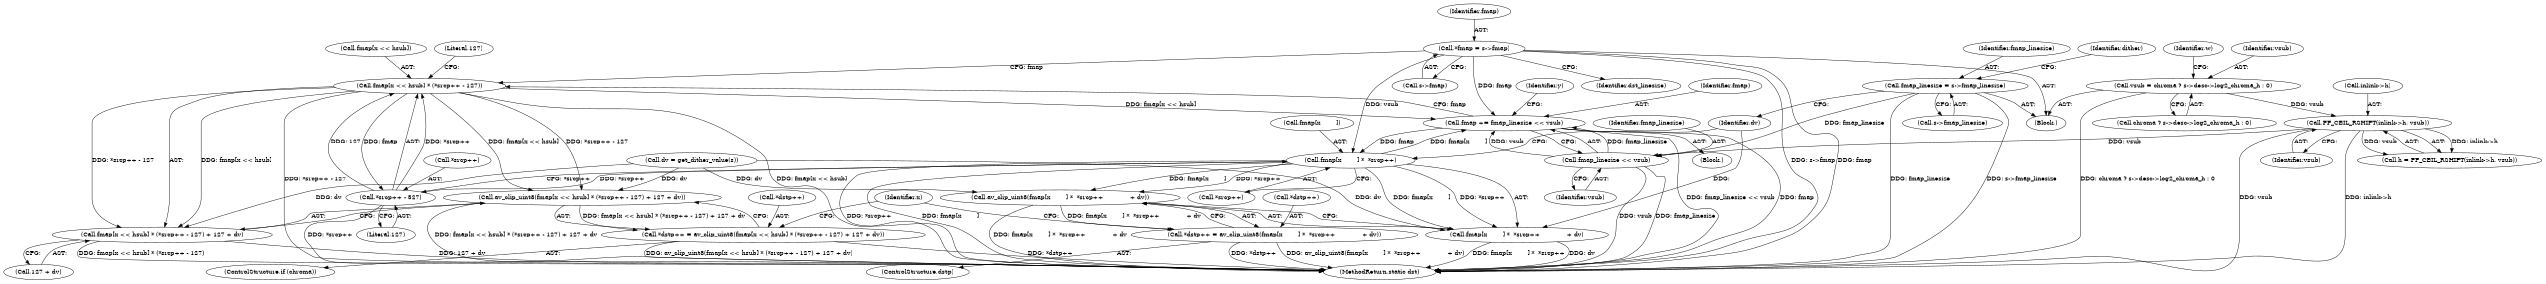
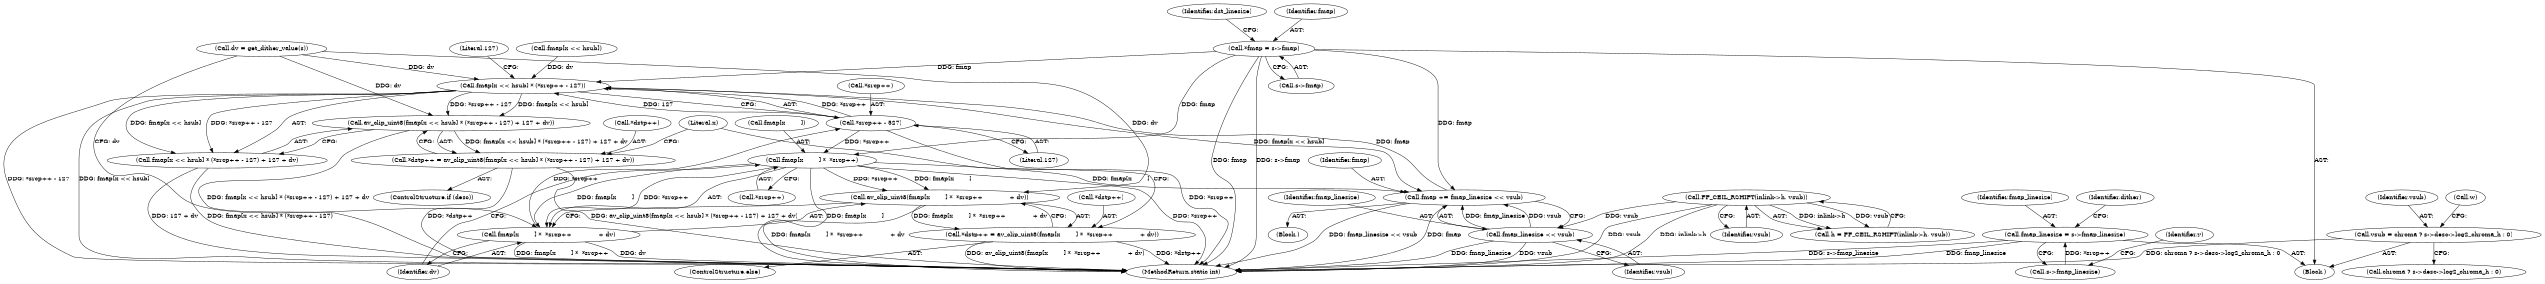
node "(Identifier,w)": label "(Identifier,w)" -> "(Call,w)"
edge "(Call,fmap[x << hsub])" -> "(Call,fmap[x << hsub] * (*srcp++ - 127))": label "AST: " -> "DDG: dv"
edge "(Call,*fmap = s->fmap)" -> "(Call,fmap[x << hsub] * (*srcp++ - 127))": label "CFG: fmap" -> "DDG: fmap"
edge "(Call,*fmap = s->fmap)" -> "(Identifier,dst_linesize)": reversed
node "(Call,inlink->h)": removed
edge "(Call,fmap_linesize = s->fmap_linesize)" -> "(Identifier,dv)": now "(Call,fmap[x        ] *  *srcp++              + dv)" -> "(Identifier,dv)"
edge "(Identifier,y)" -> "(Call,fmap += fmap_linesize << vsub)": now "(Identifier,y)" -> "(Call,s->fmap_linesize)"
edge "(Call,vsub = chroma ? s->desc->log2_chroma_h : 0)" -> "(Call,FF_CEIL_RSHIFT(inlink->h, vsub))": removed, label "DDG: vsub"
edge "(Call,*fmap = s->fmap)" -> "(Call,fmap[x        ] *  *srcp++)": label "DDG: vsub" -> "DDG: fmap"
edge "(Call,fmap += fmap_linesize << vsub)" -> "(Call,fmap[x << hsub] * (*srcp++ - 127))": label "CFG: fmap" -> "DDG: fmap"
edge "(Call,s->fmap_linesize)" -> "(Call,fmap_linesize = s->fmap_linesize)": label "AST: " -> "DDG: *srcp++"
edge "(Call,chroma ? s->desc->log2_chroma_h : 0)" -> "(Call,vsub = chroma ? s->desc->log2_chroma_h : 0)": removed, label "AST:"
edge "(Call,fmap_linesize = s->fmap_linesize)" -> "(Call,fmap_linesize << vsub)": removed, label "DDG: fmap_linesize"
edge "(Call,fmap += fmap_linesize << vsub)" -> "(Call,fmap[x        ] *  *srcp++)": removed, label "DDG: fmap"
edge "(Call,fmap[x << hsub] * (*srcp++ - 127))" -> "(Call,*srcp++ - 527)": label "DDG: fmap" -> "CFG: "
edge "(Call,h = FF_CEIL_RSHIFT(inlink->h, vsub))" -> "(Call,FF_CEIL_RSHIFT(inlink->h, vsub))": label "AST: " -> "CFG: "
edge "(Call,fmap[x        ] *  *srcp++)" -> "(Call,*srcp++ - 527)": now "(Call,fmap[x        ] *  *srcp++              + dv)" -> "(Call,*srcp++ - 527)"
edge "(Call,*srcp++ - 527)" -> "(Call,fmap[x        ] *  *srcp++)": label "CFG: *srcp++" -> "DDG: *srcp++"
edge "(Identifier,dv)" -> "(Call,fmap[x        ] *  *srcp++              + dv)": label "DDG: " -> "AST: "
edge "(Call,dv = get_dither_value(s))" -> "(Call,fmap[x << hsub] * (*srcp++ - 127) + 127 + dv)": now "(Call,dv = get_dither_value(s))" -> "(Call,fmap[x << hsub] * (*srcp++ - 127))"
node "(Identifier,x)": label "(Identifier,x)" -> "(Literal,x)"
edge "(Call,dv = get_dither_value(s))" -> "(Call,fmap[x        ] *  *srcp++              + dv)": label "DDG: dv" -> "CFG: dv"
node "(Call,127 + dv)": removed
node "(ControlStructure,if (chroma))": label "(ControlStructure,if (chroma))" -> "(ControlStructure,if (desc))"
node "(ControlStructure,dstp)": label "(ControlStructure,dstp)" -> "(ControlStructure,else)"
node "(MethodReturn,static dst)": label "(MethodReturn,static dst)" -> "(MethodReturn,static int)"
